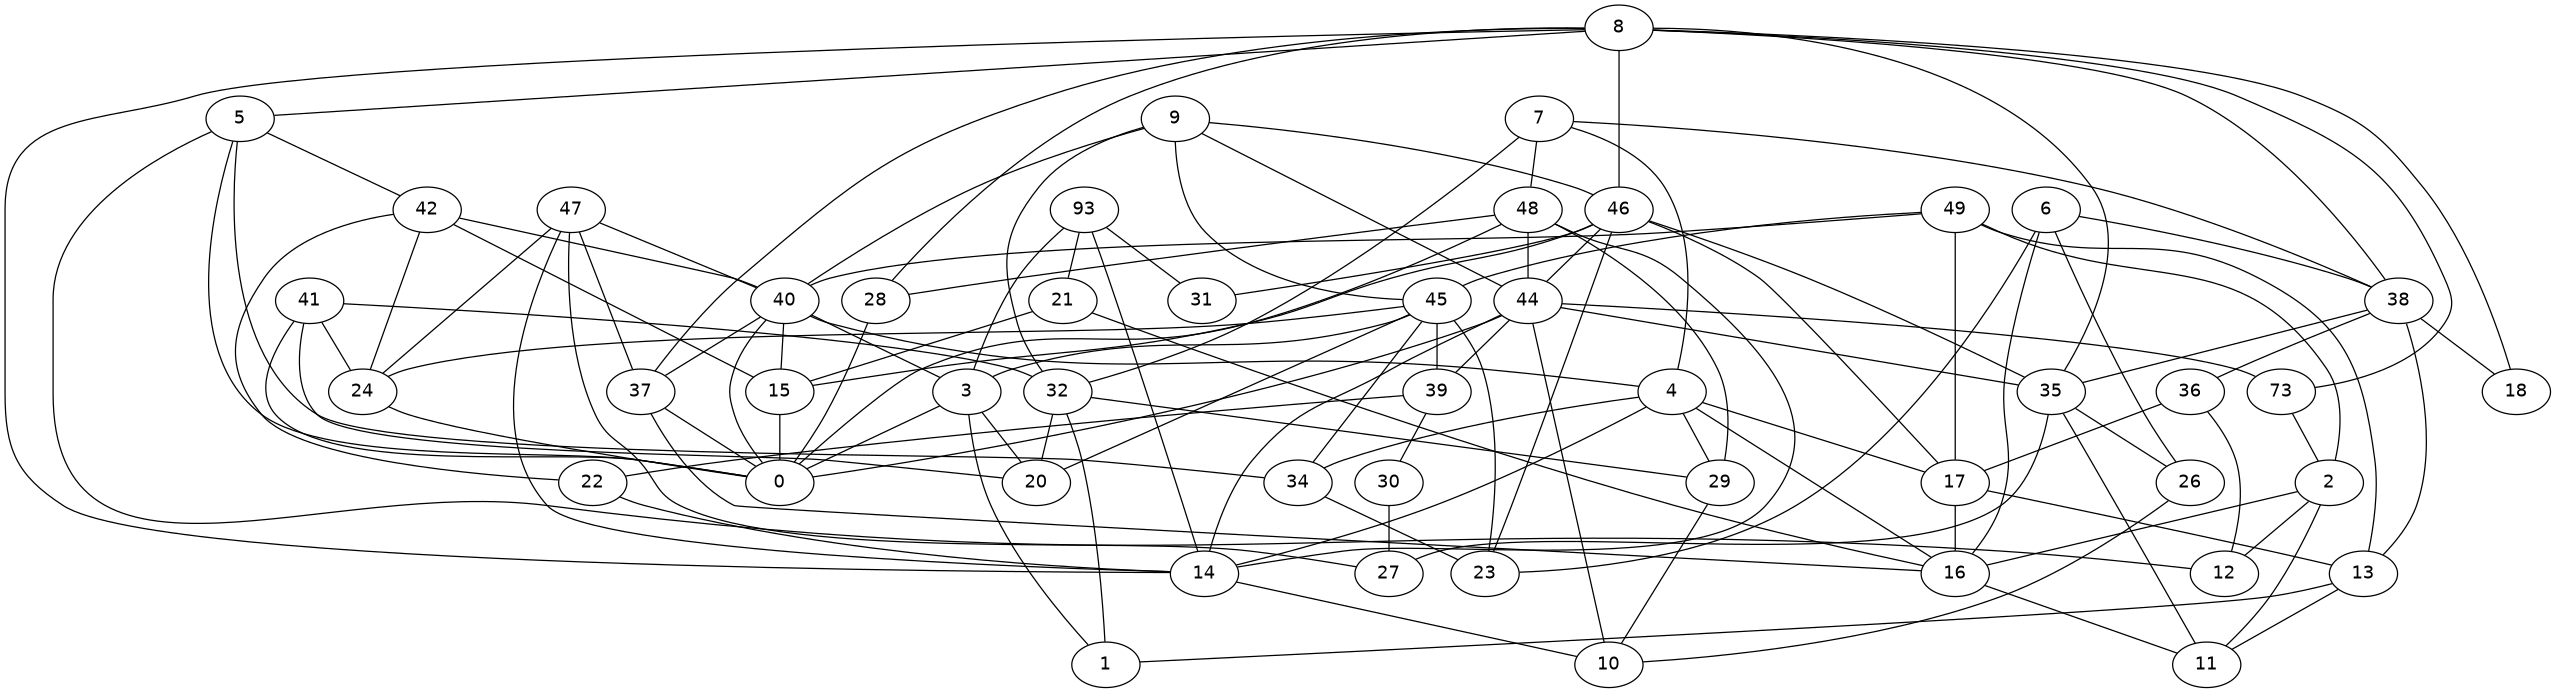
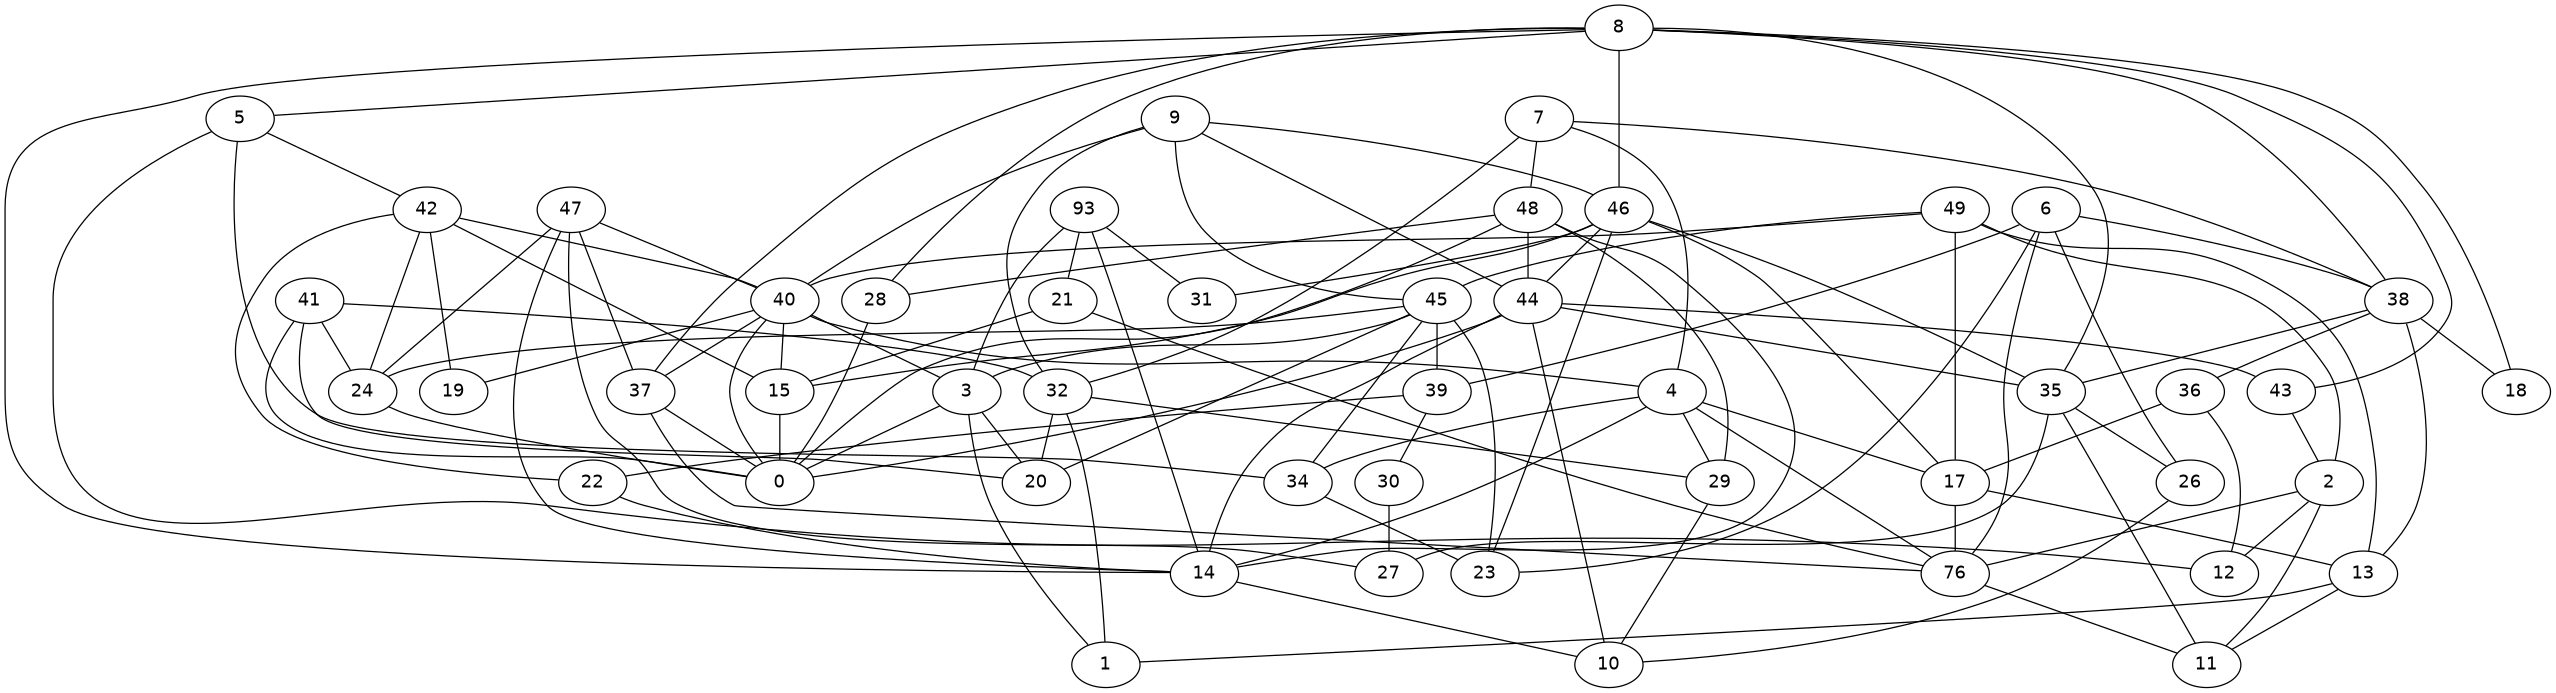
edge "44" -- "39": now "6" -- "39"
edge "5" -- "0": removed
node "19": added
node "73": label "73" -> "43"
node "16": label "16" -> "76"
